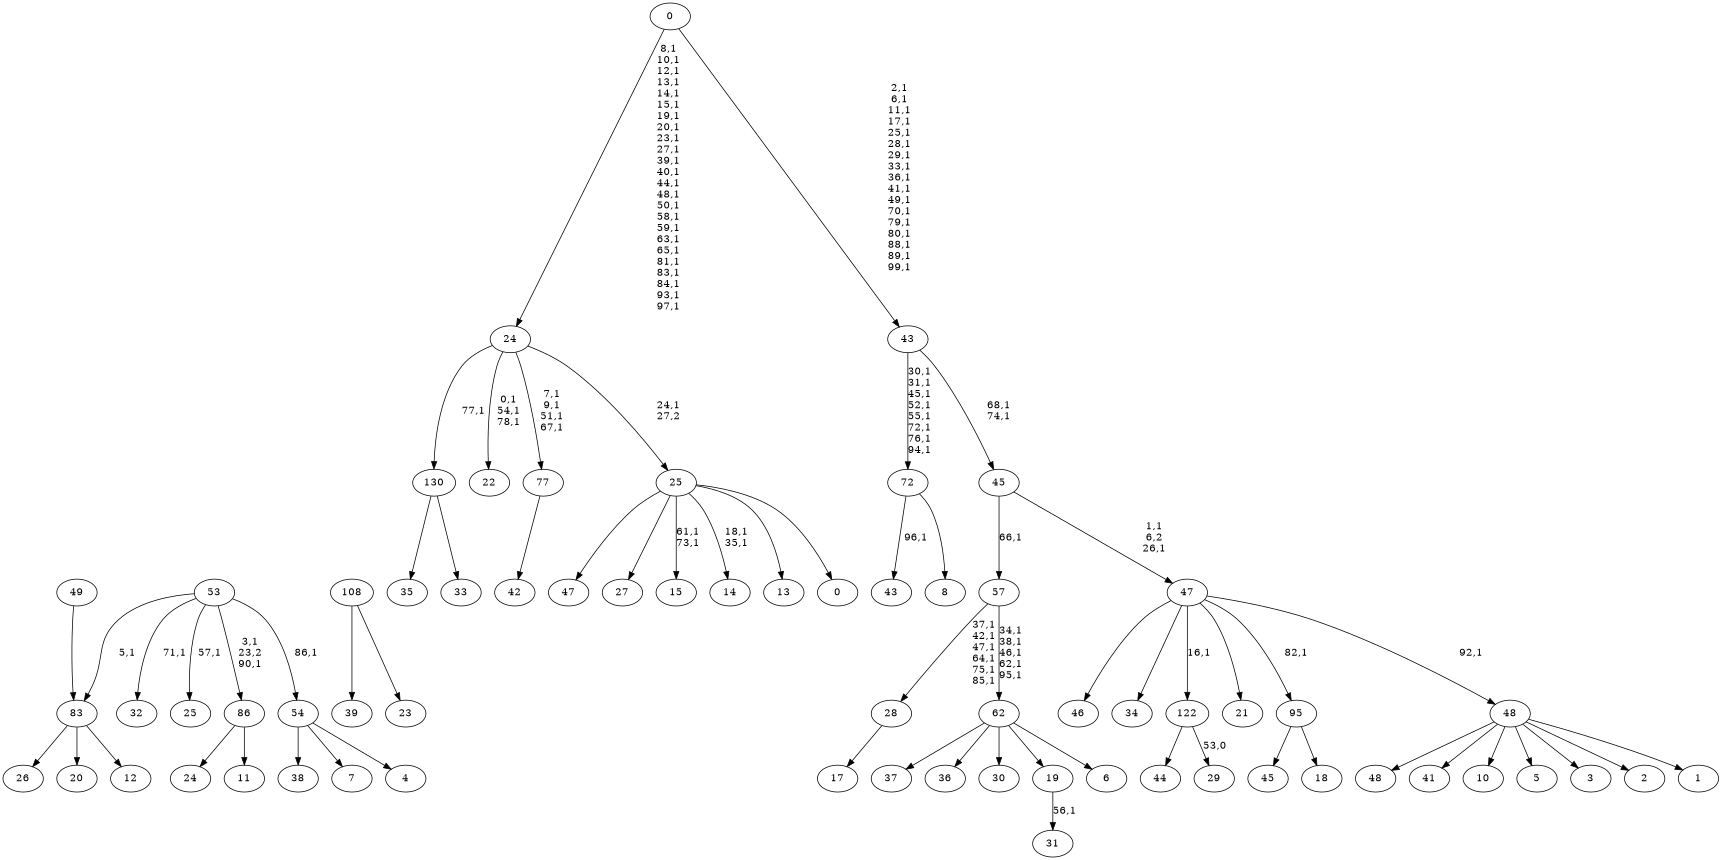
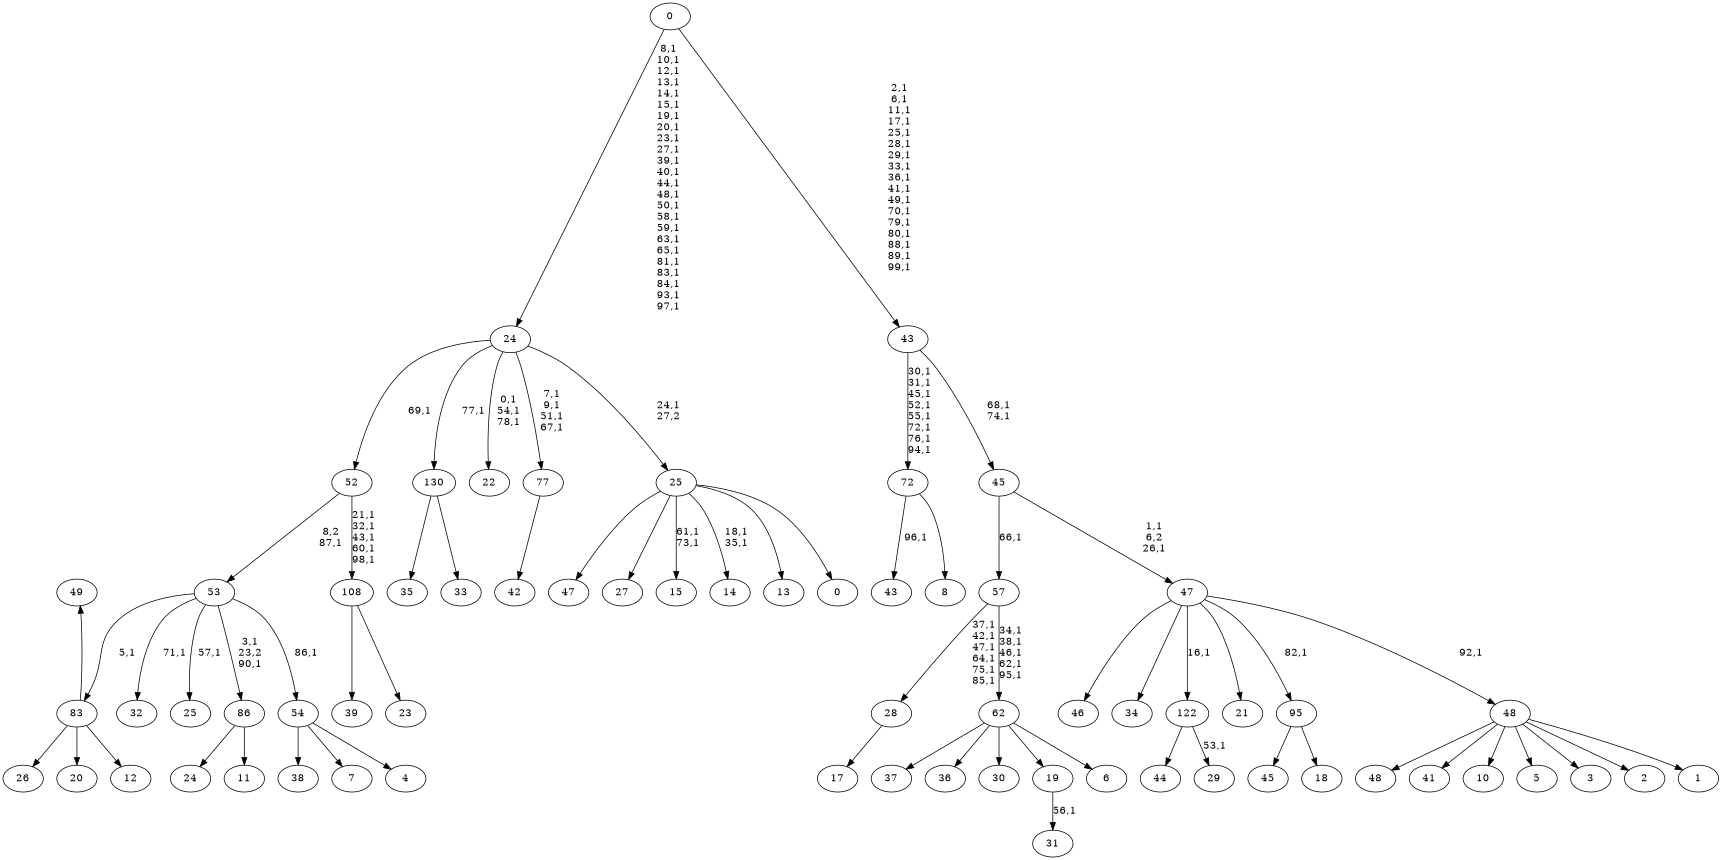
node "52": added
edge "49" -> "83": reversed
edge "122" -> "29": label "53,0" -> "53,1"
